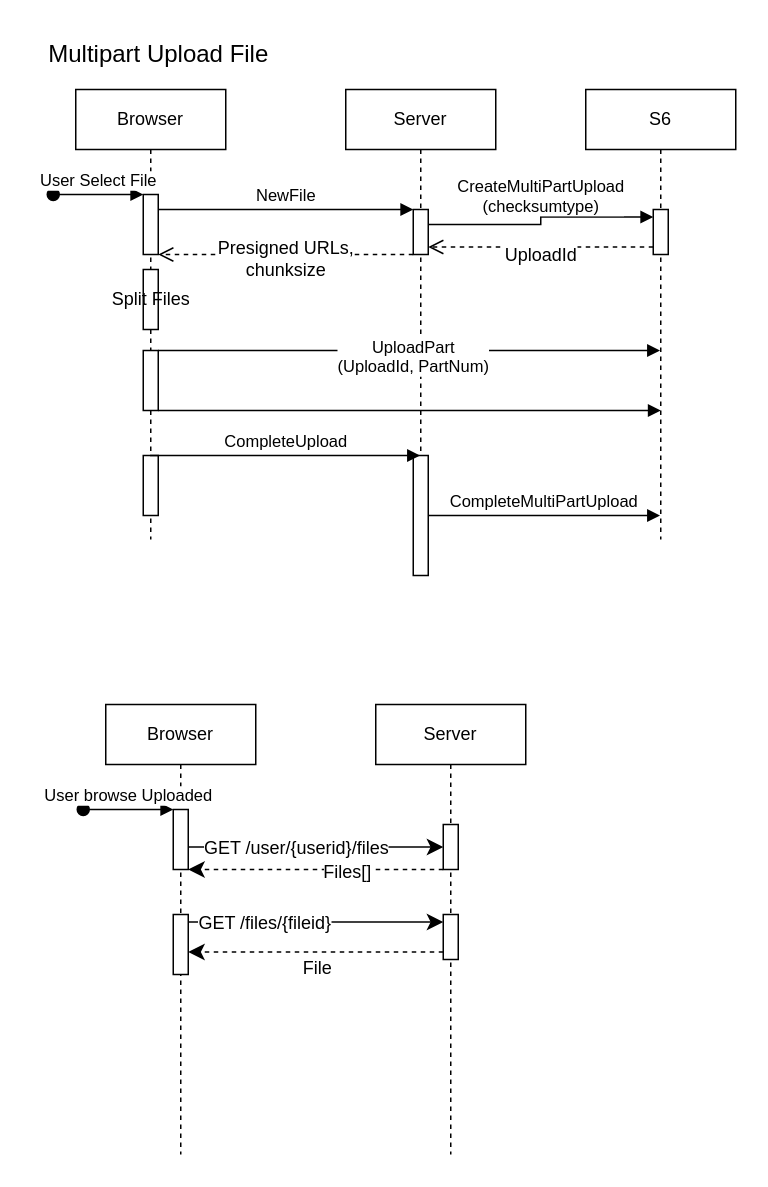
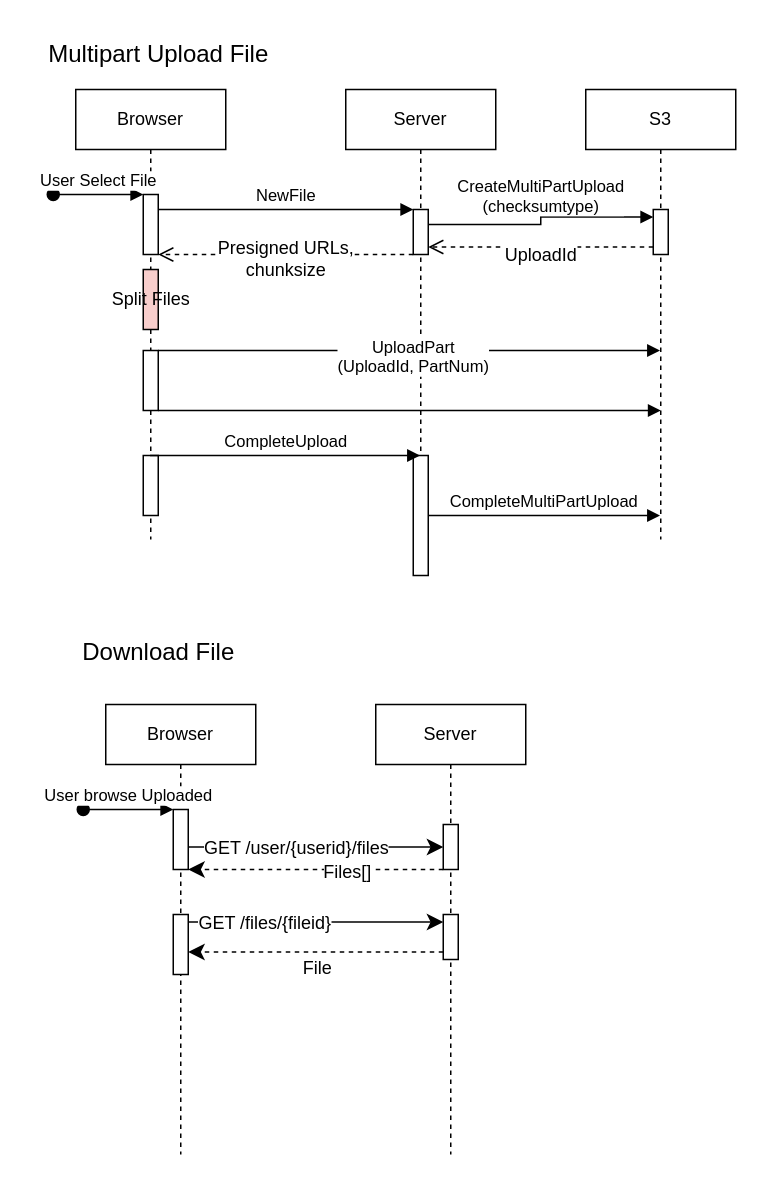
node "S6": label "S6" -> "S3"
node "Split Files": fillcolor #ffffff -> #f8cecc
node "Download File": added
